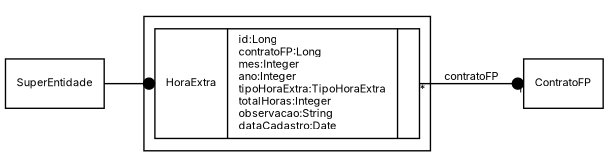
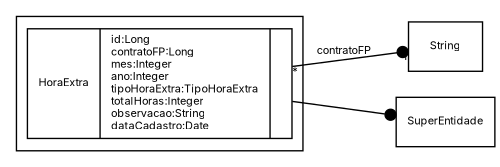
edge "SuperEntidade" -> "HoraExtra": reversed
node "ContratoFP": label "ContratoFP" -> "String"
